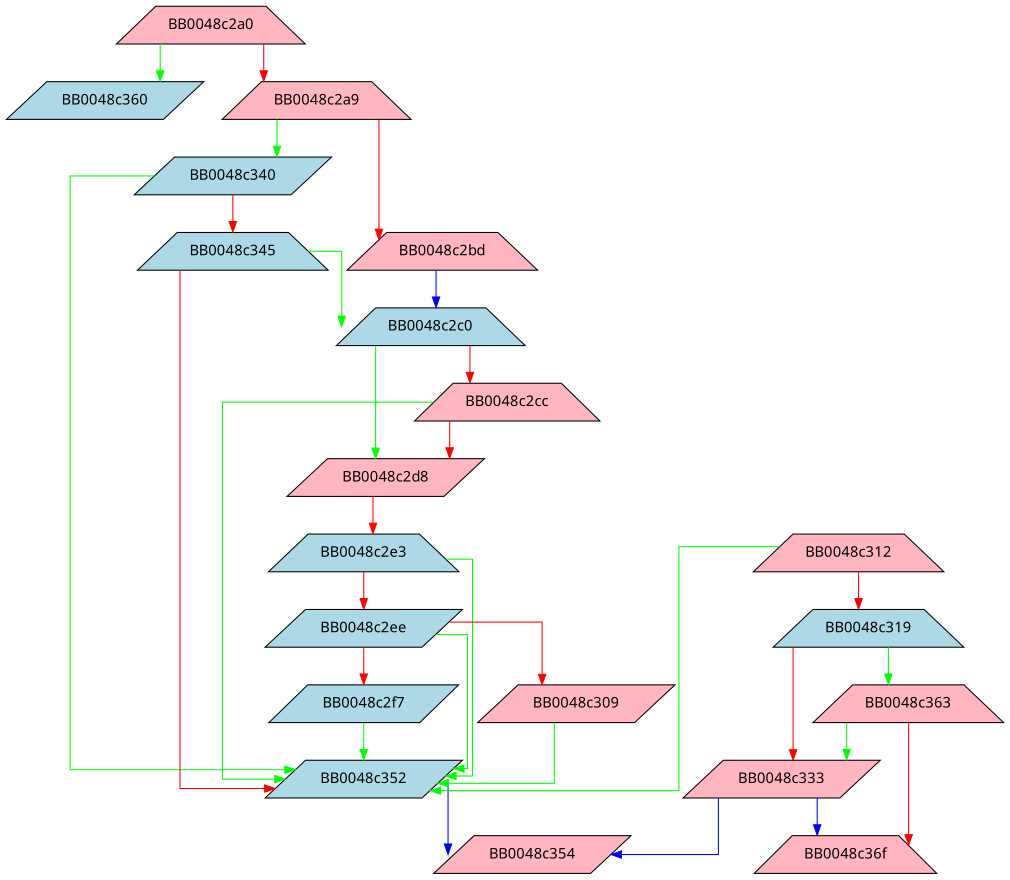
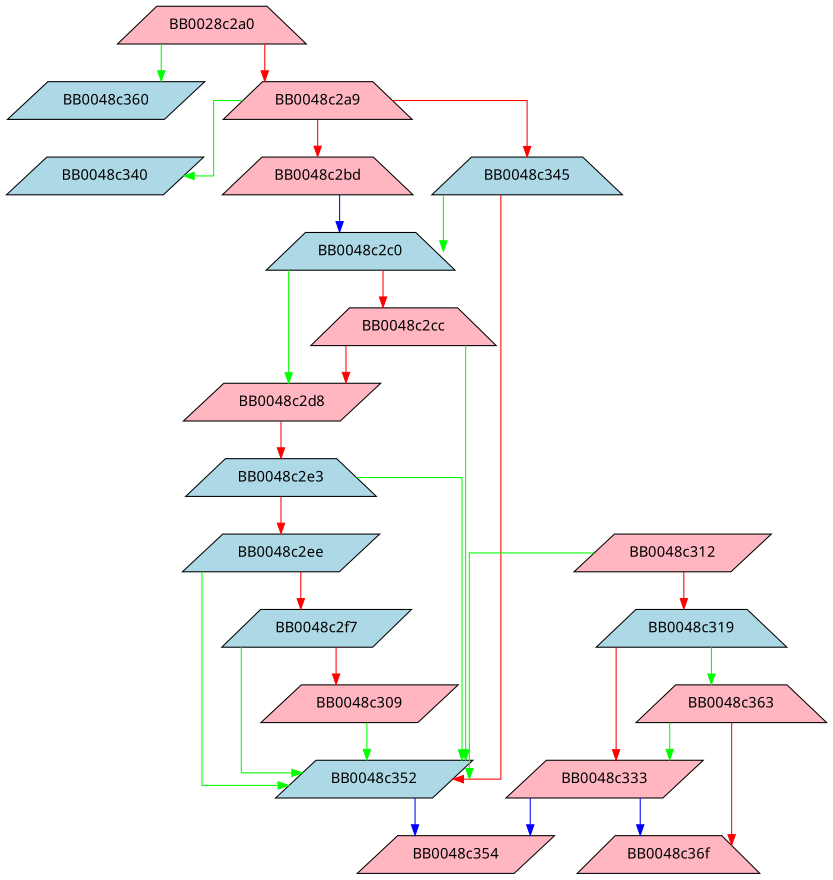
node "BB0048c2a0": label "BB0048c2a0" -> "BB0028c2a0"
edge "BB0048c340" -> "BB0048c345": now "BB0048c2a9" -> "BB0048c345"
edge "BB0048c340" -> "BB0048c352": removed
node "BB0048c312": shape trapezium -> parallelogram
edge "BB0048c2ee" -> "BB0048c309": now "BB0048c2f7" -> "BB0048c309"
